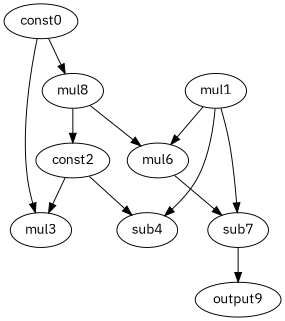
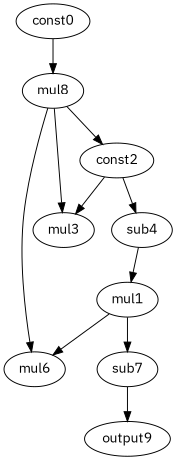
edge "const0" -> "mul3": now "mul8" -> "mul3"
edge "mul1" -> "sub4": reversed
edge "mul6" -> "sub7": removed
